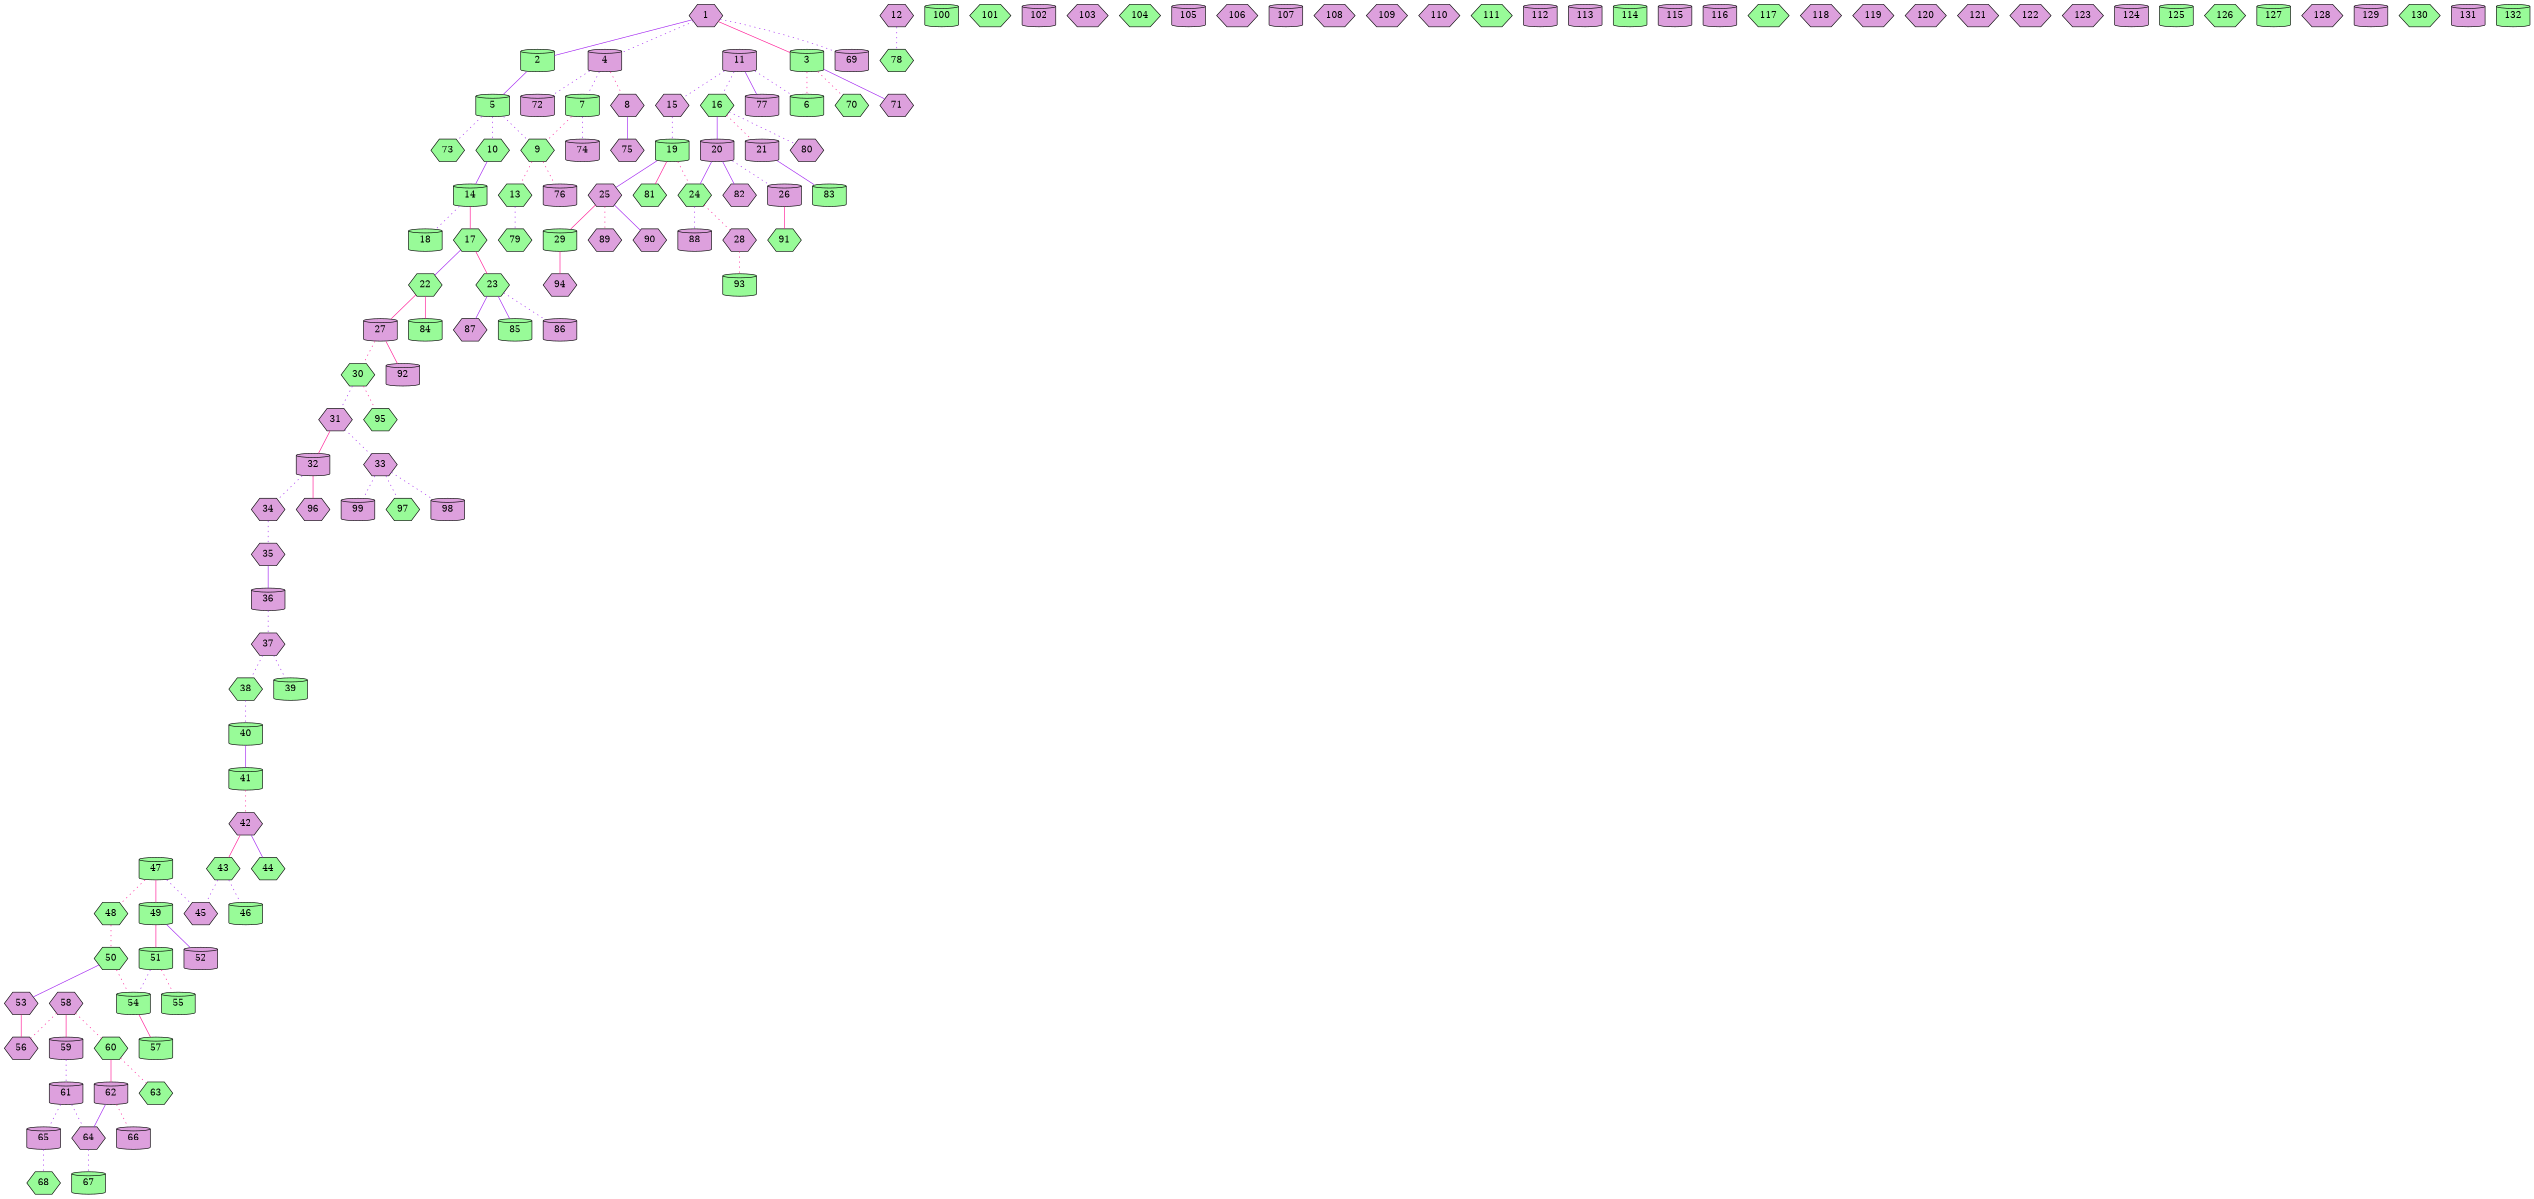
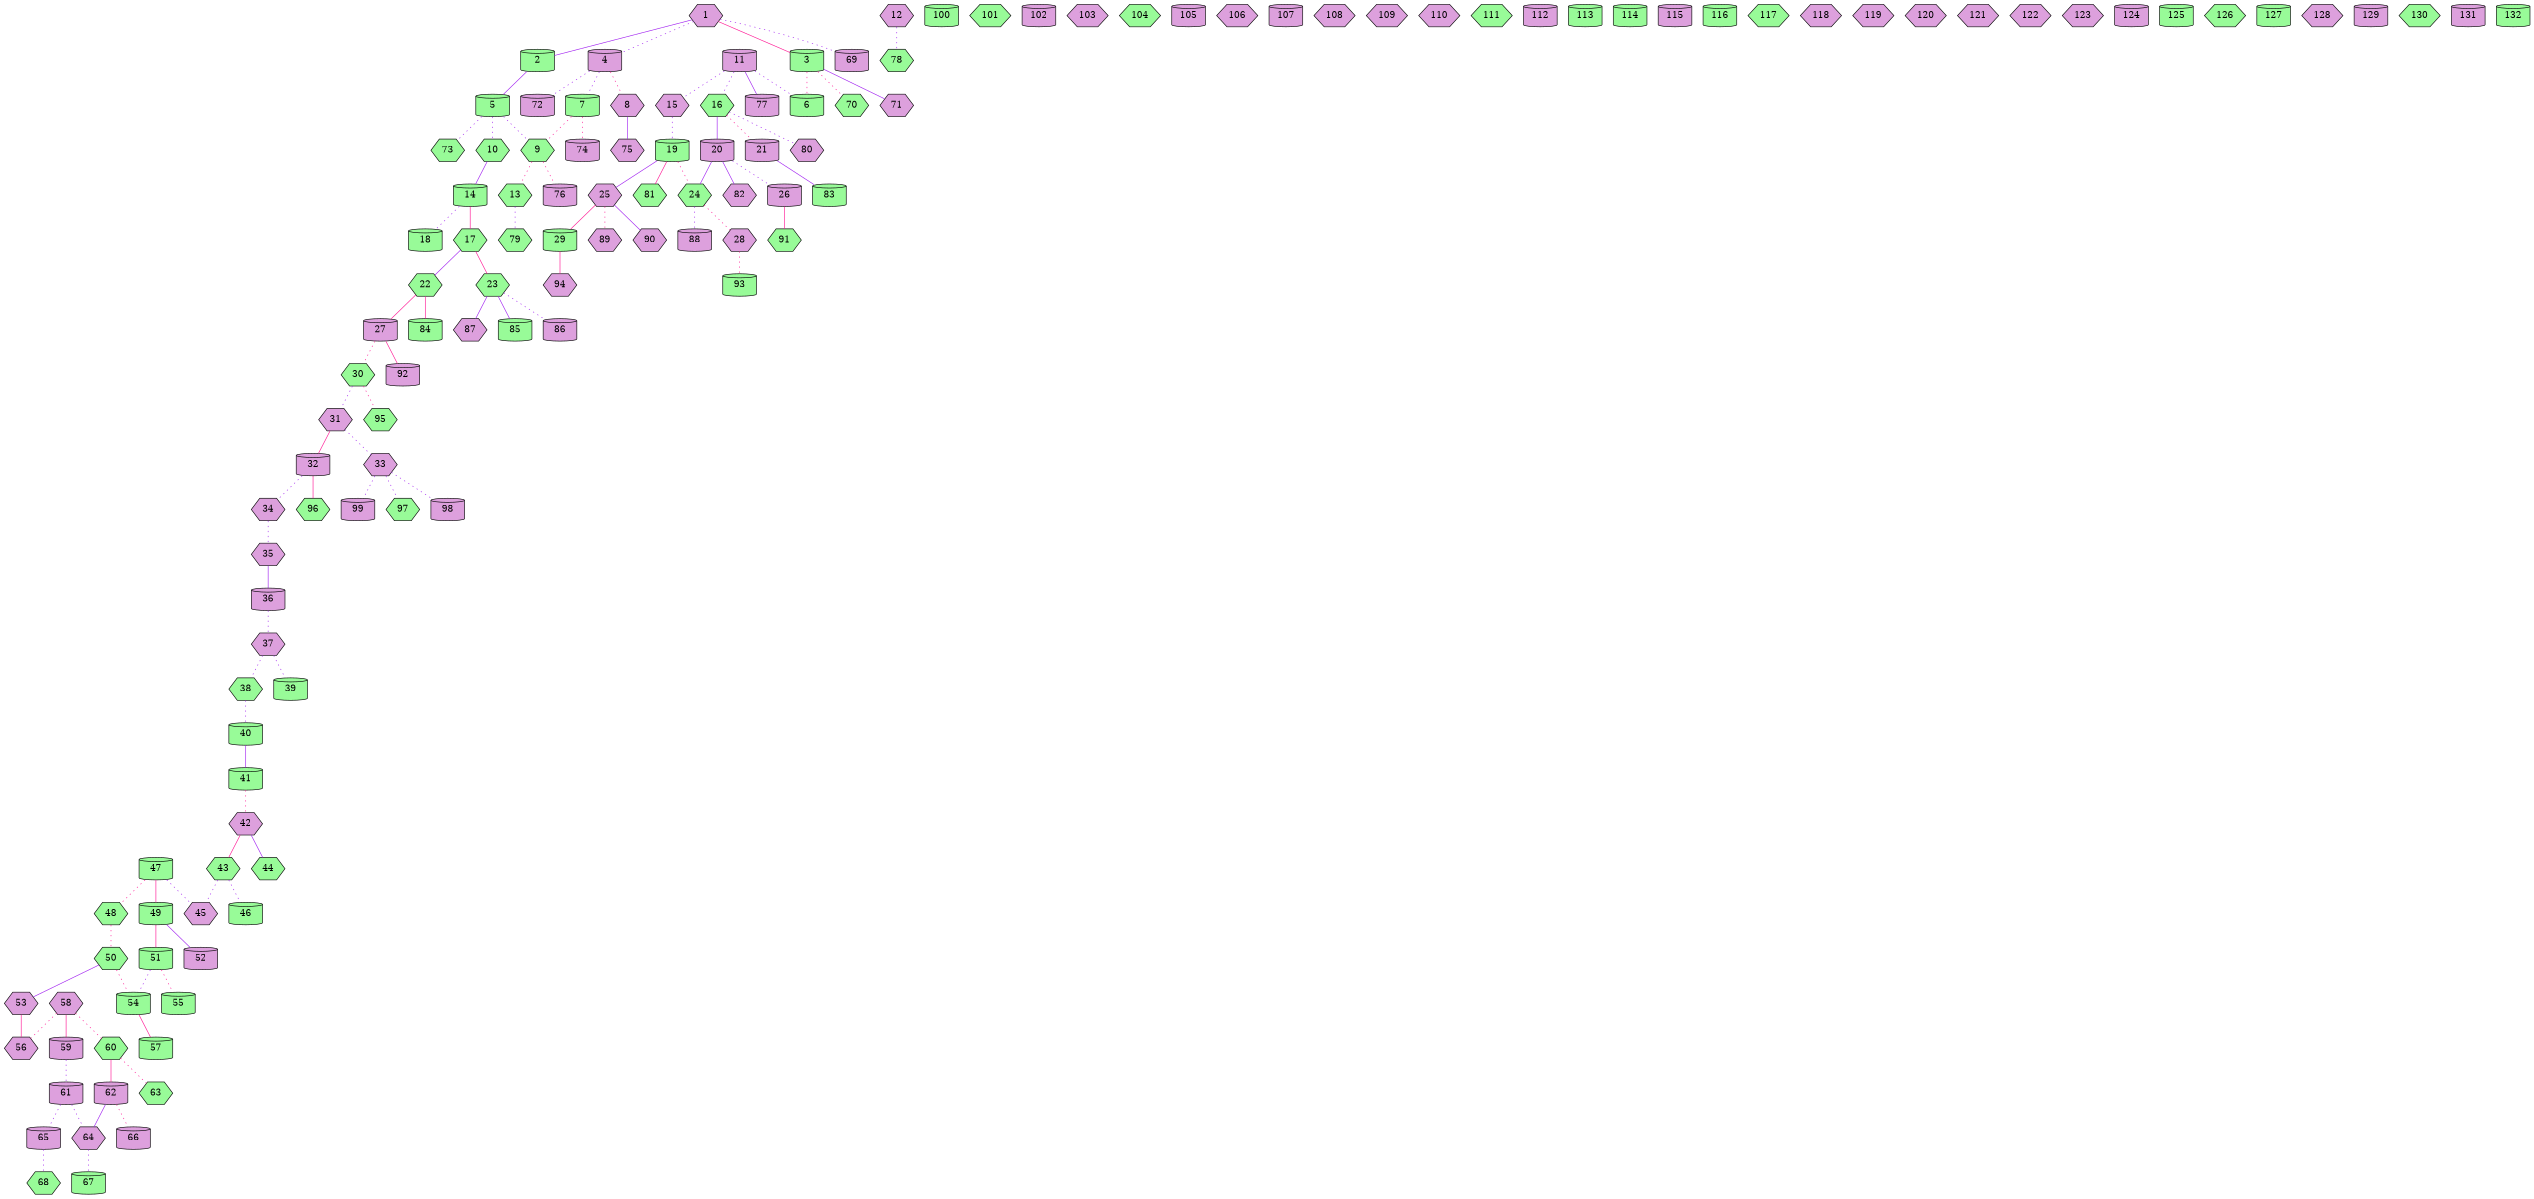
node "113": fillcolor plum -> palegreen
node "116": fillcolor plum -> palegreen
edge "7" -- "74": color purple -> deeppink
node "96": fillcolor plum -> palegreen
